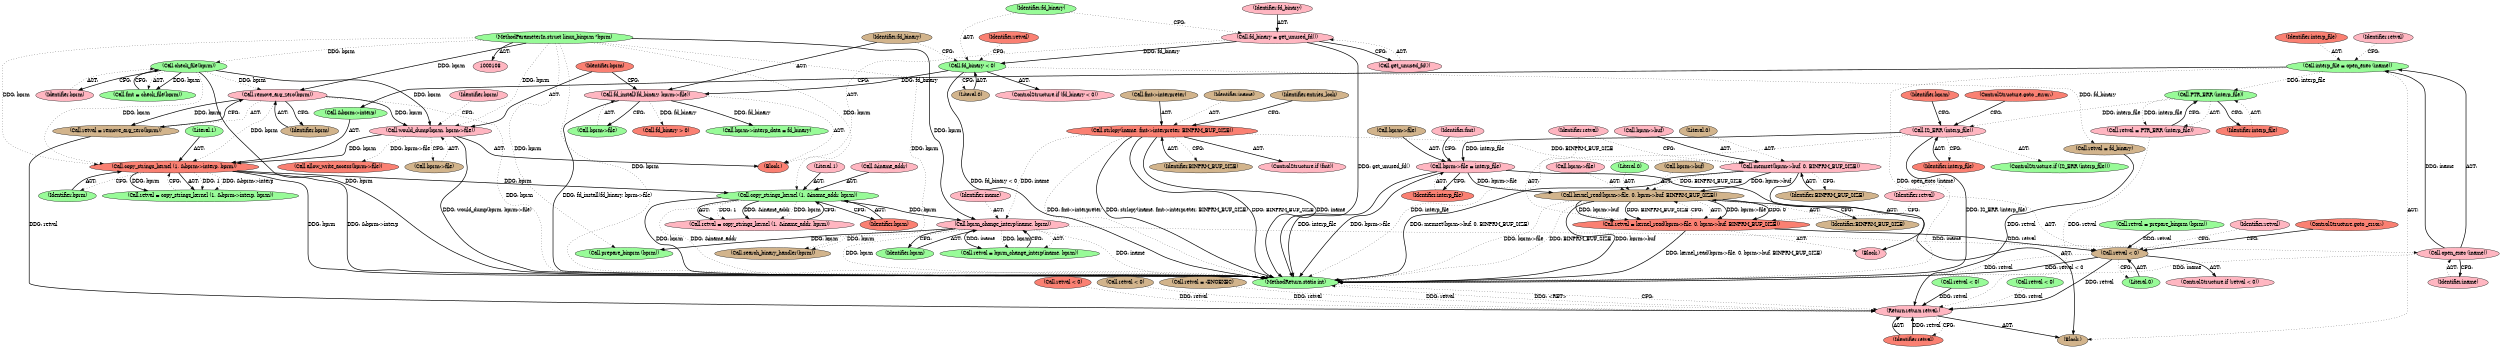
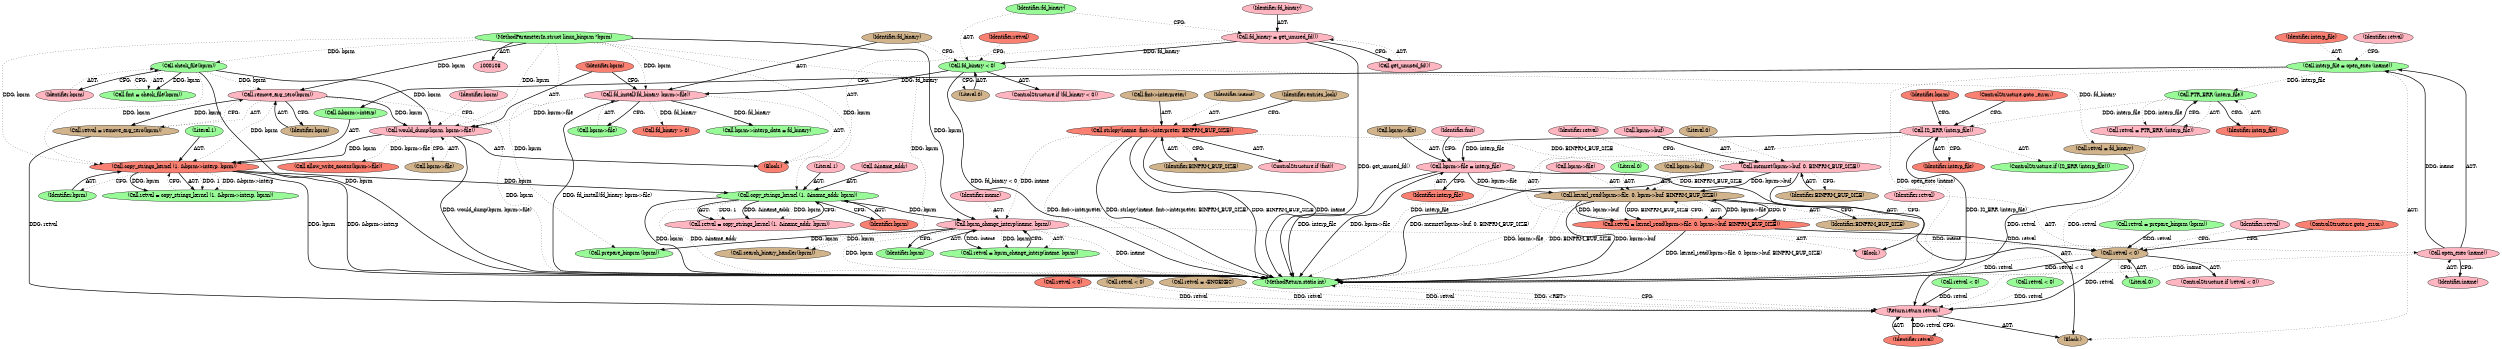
edge "(Call,fmt = check_file(bprm))" -> "(Call,check_file(bprm))": style bold -> dotted
edge "(Call,fd_install(fd_binary, bprm->file))" -> "(Call,would_dump(bprm, bprm->file))": added, label "DDG: bprm->file"
edge "(Call,retval = remove_arg_zero(bprm))" -> "(Call,remove_arg_zero(bprm))": style bold -> dotted
edge "(MethodParameterIn,struct linux_binprm *bprm)" -> "(MethodReturn,static int)": now "(MethodParameterIn,struct linux_binprm *bprm)" -> "(Call,fd_install(fd_binary, bprm->file))"
